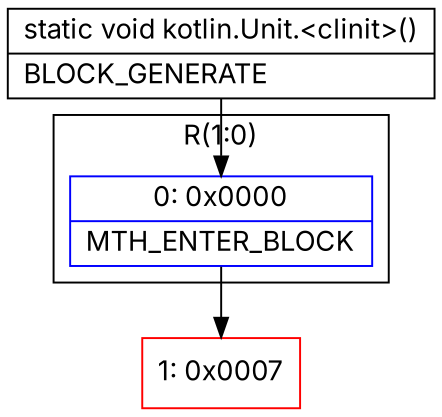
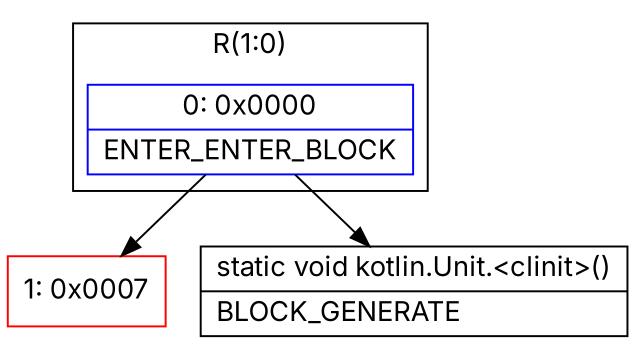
edge "static void kotlin.Unit.<clinit>()" -> "0: 0x0000": reversed
node "0: 0x0000": text "MTH_ENTER_BLOCK" -> "ENTER_ENTER_BLOCK"
